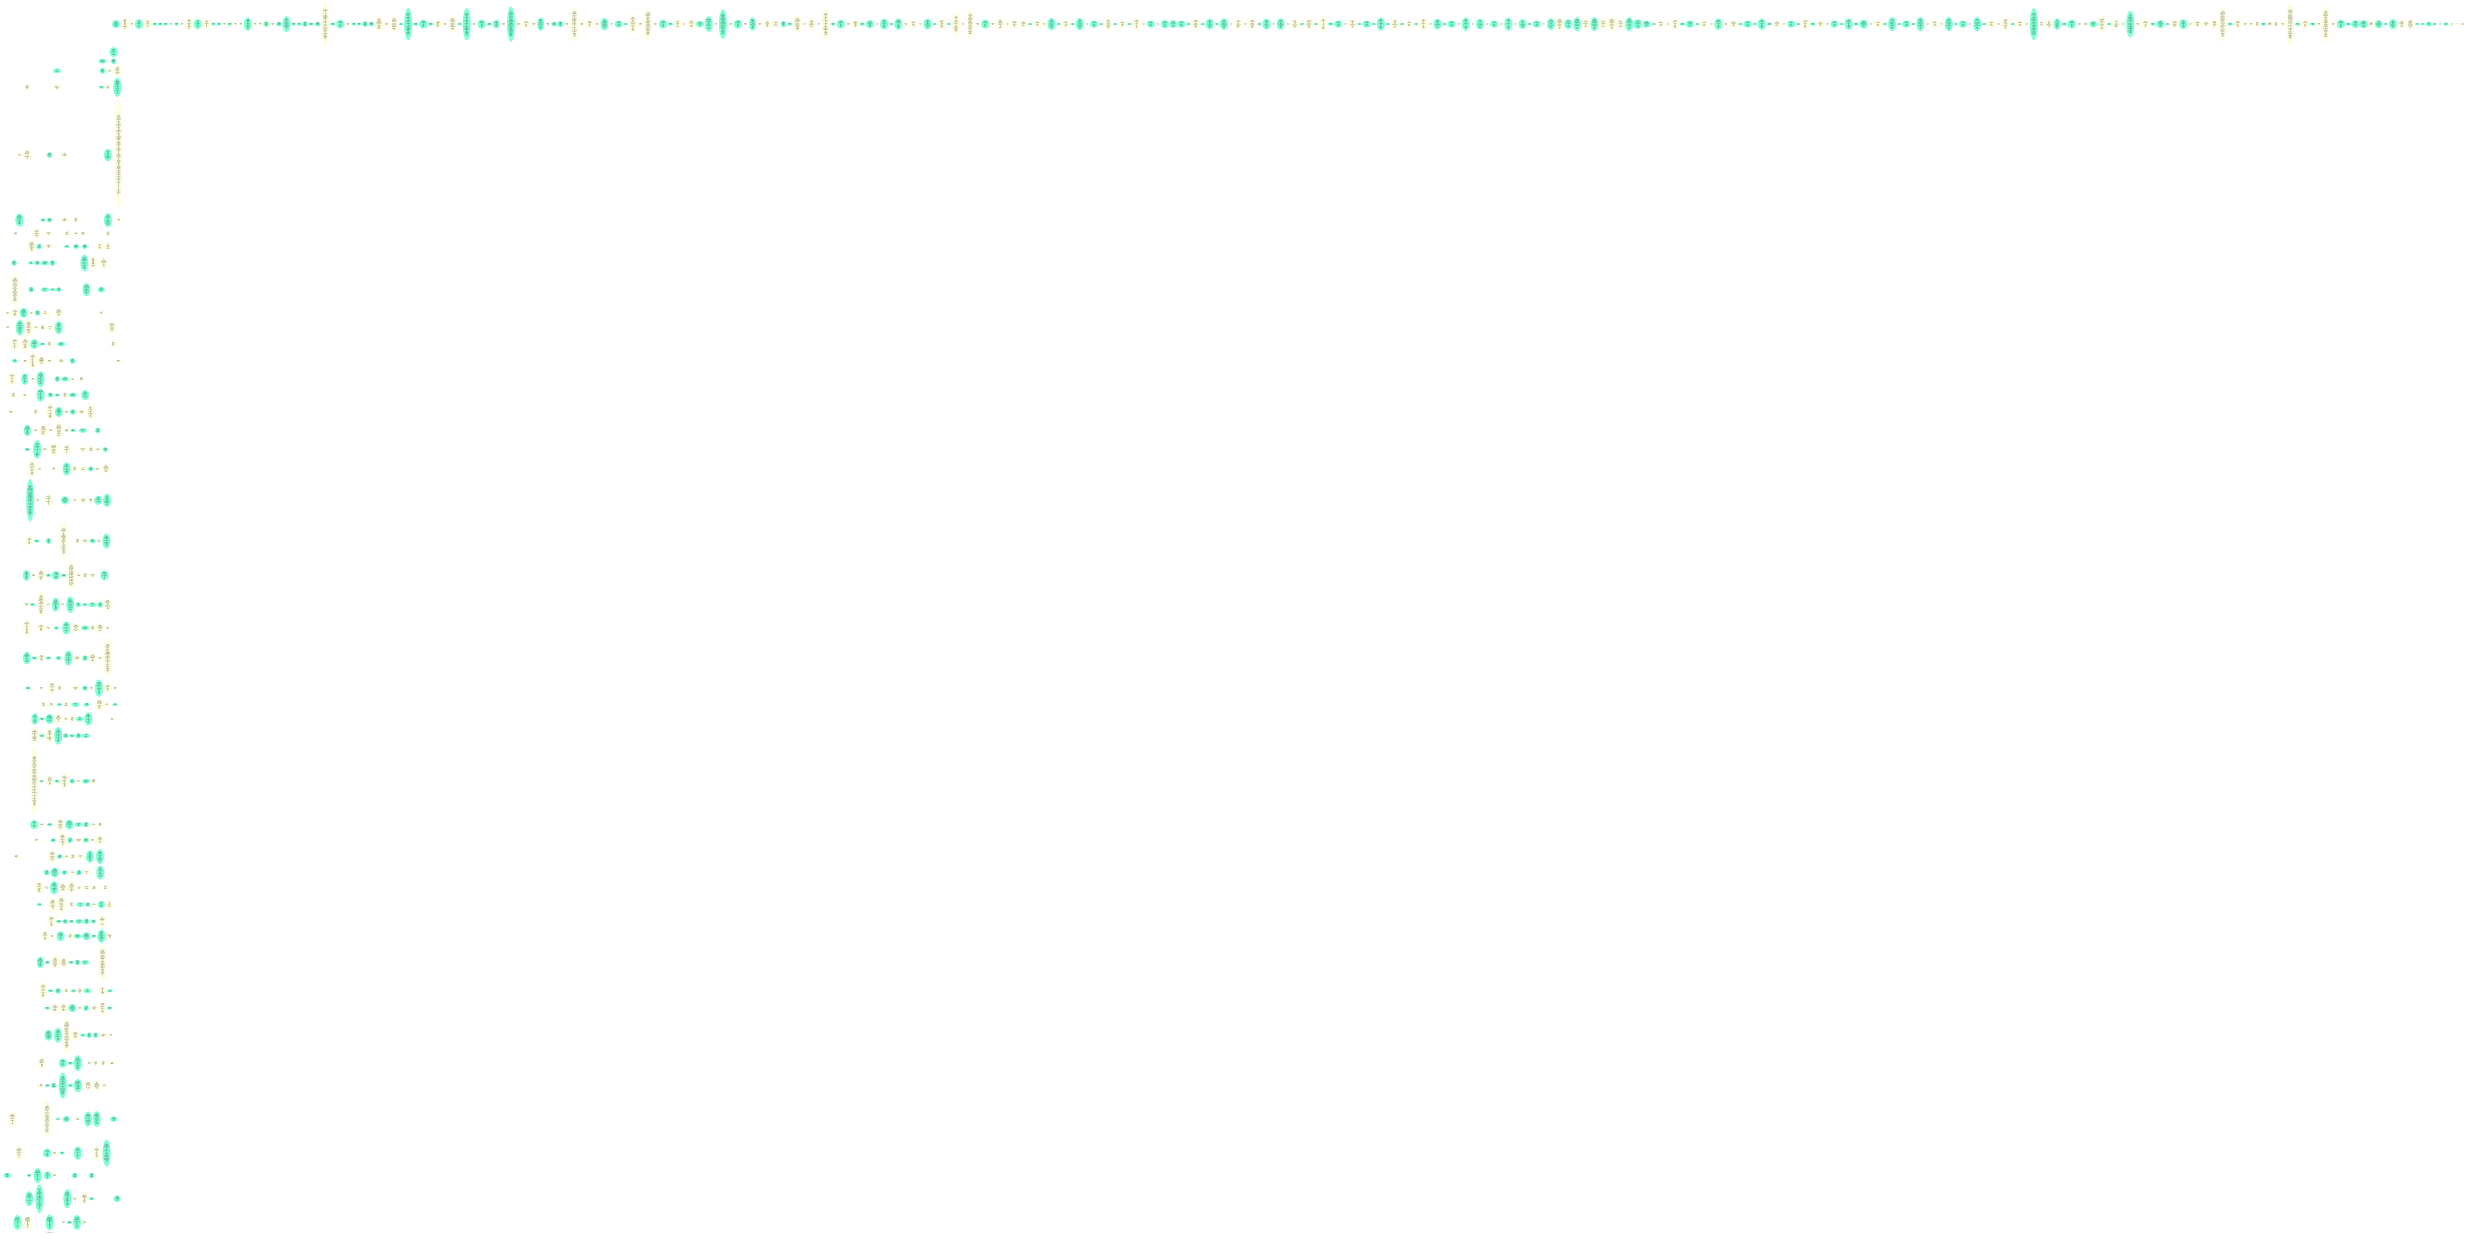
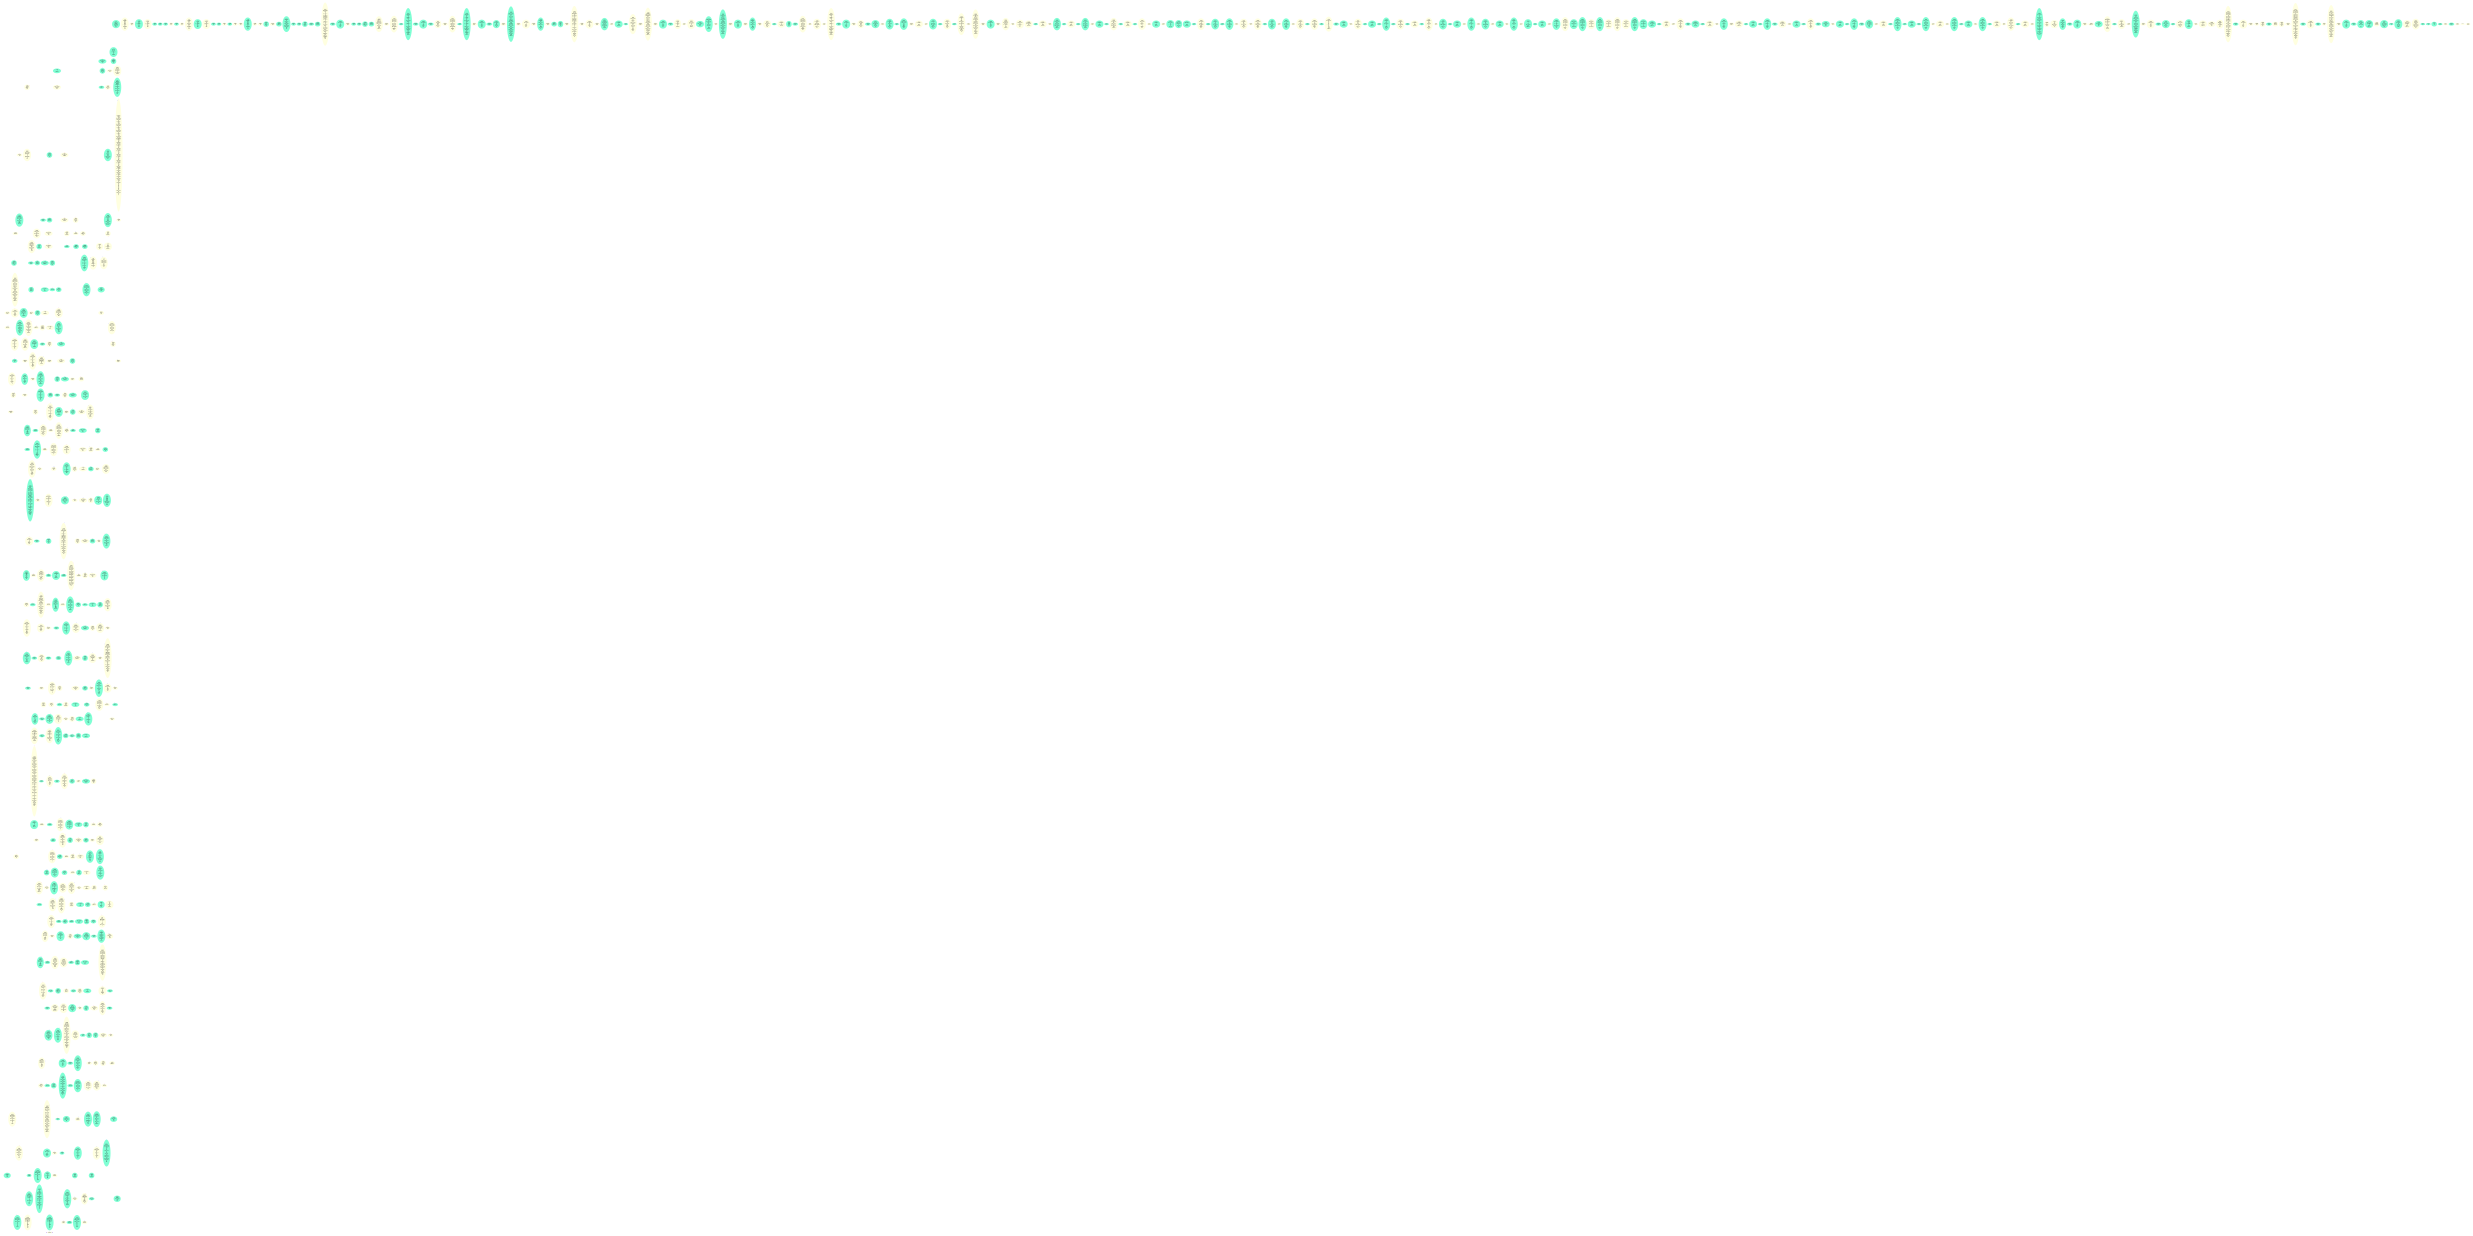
node "# 0x3071 INVALID": added
node "# 0x3742 JUMPDEST PUSHX LogicData GT ISZERO PUSHX Data JUMPI": fillcolor lightyellow -> aquamarine
node "# 0x17d8 PUSHX Data REVERT": fillcolor lightyellow -> aquamarine
